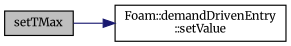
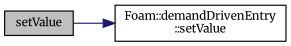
node "setTMax": label "setTMax" -> "setValue"
